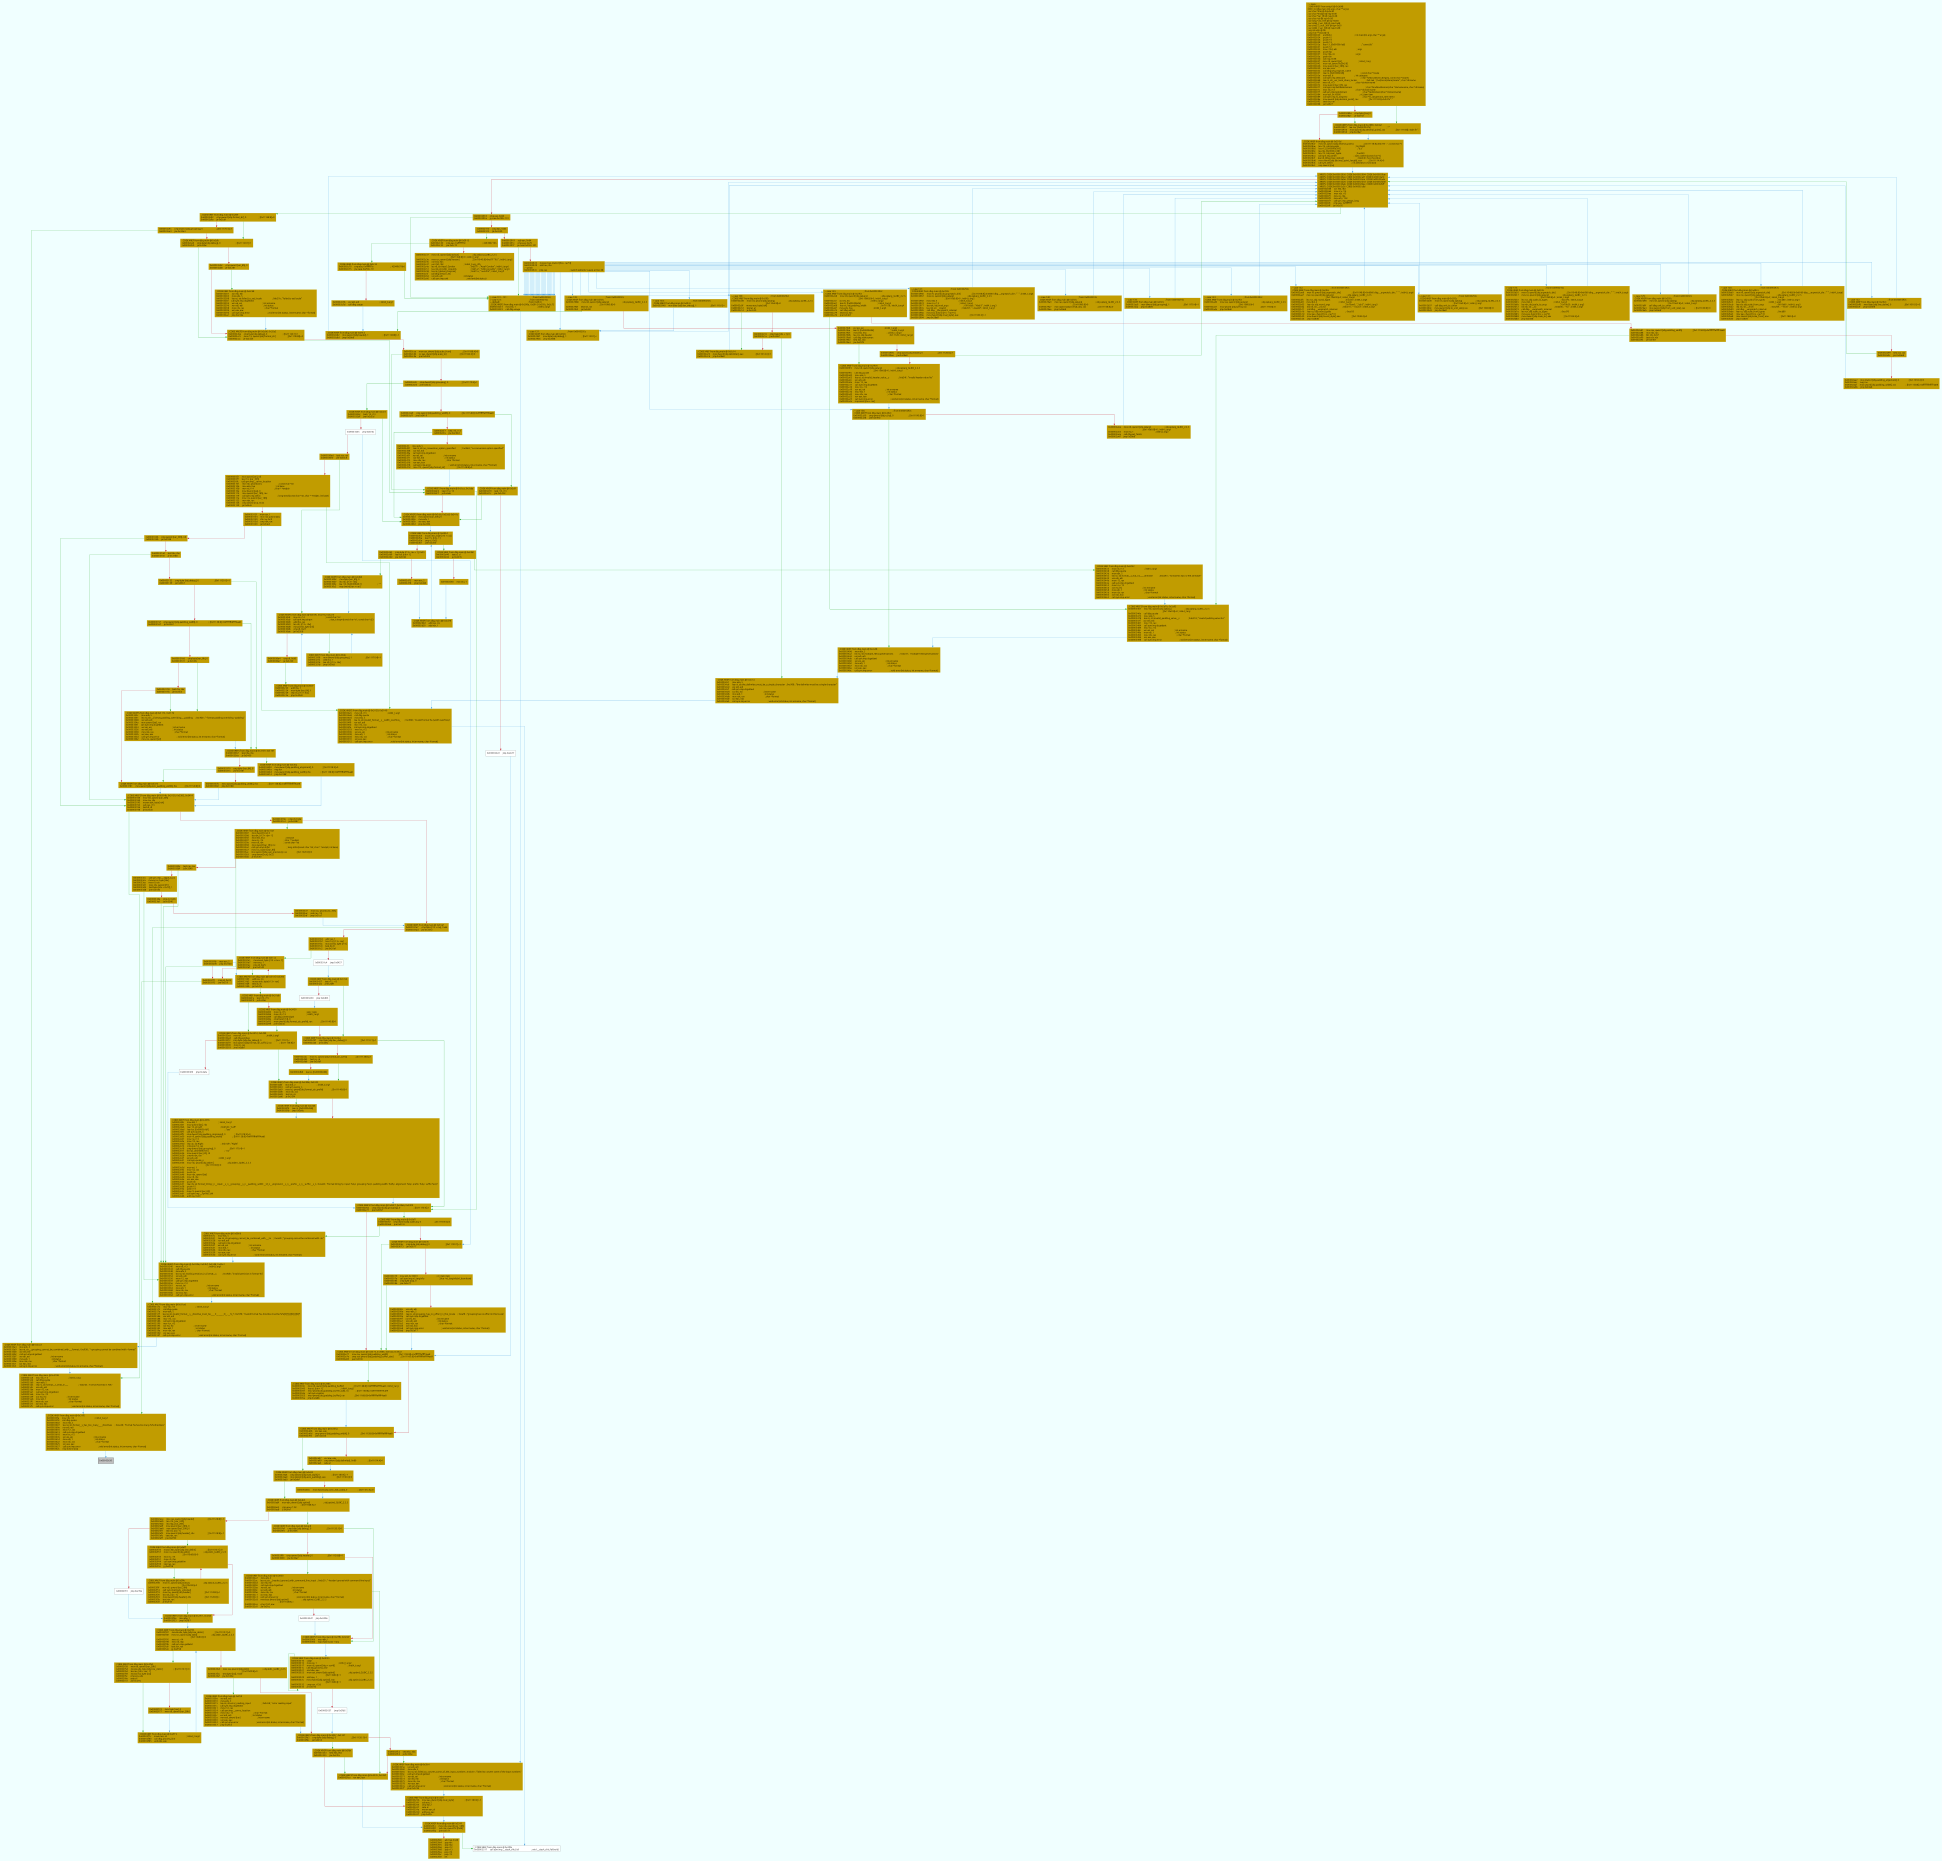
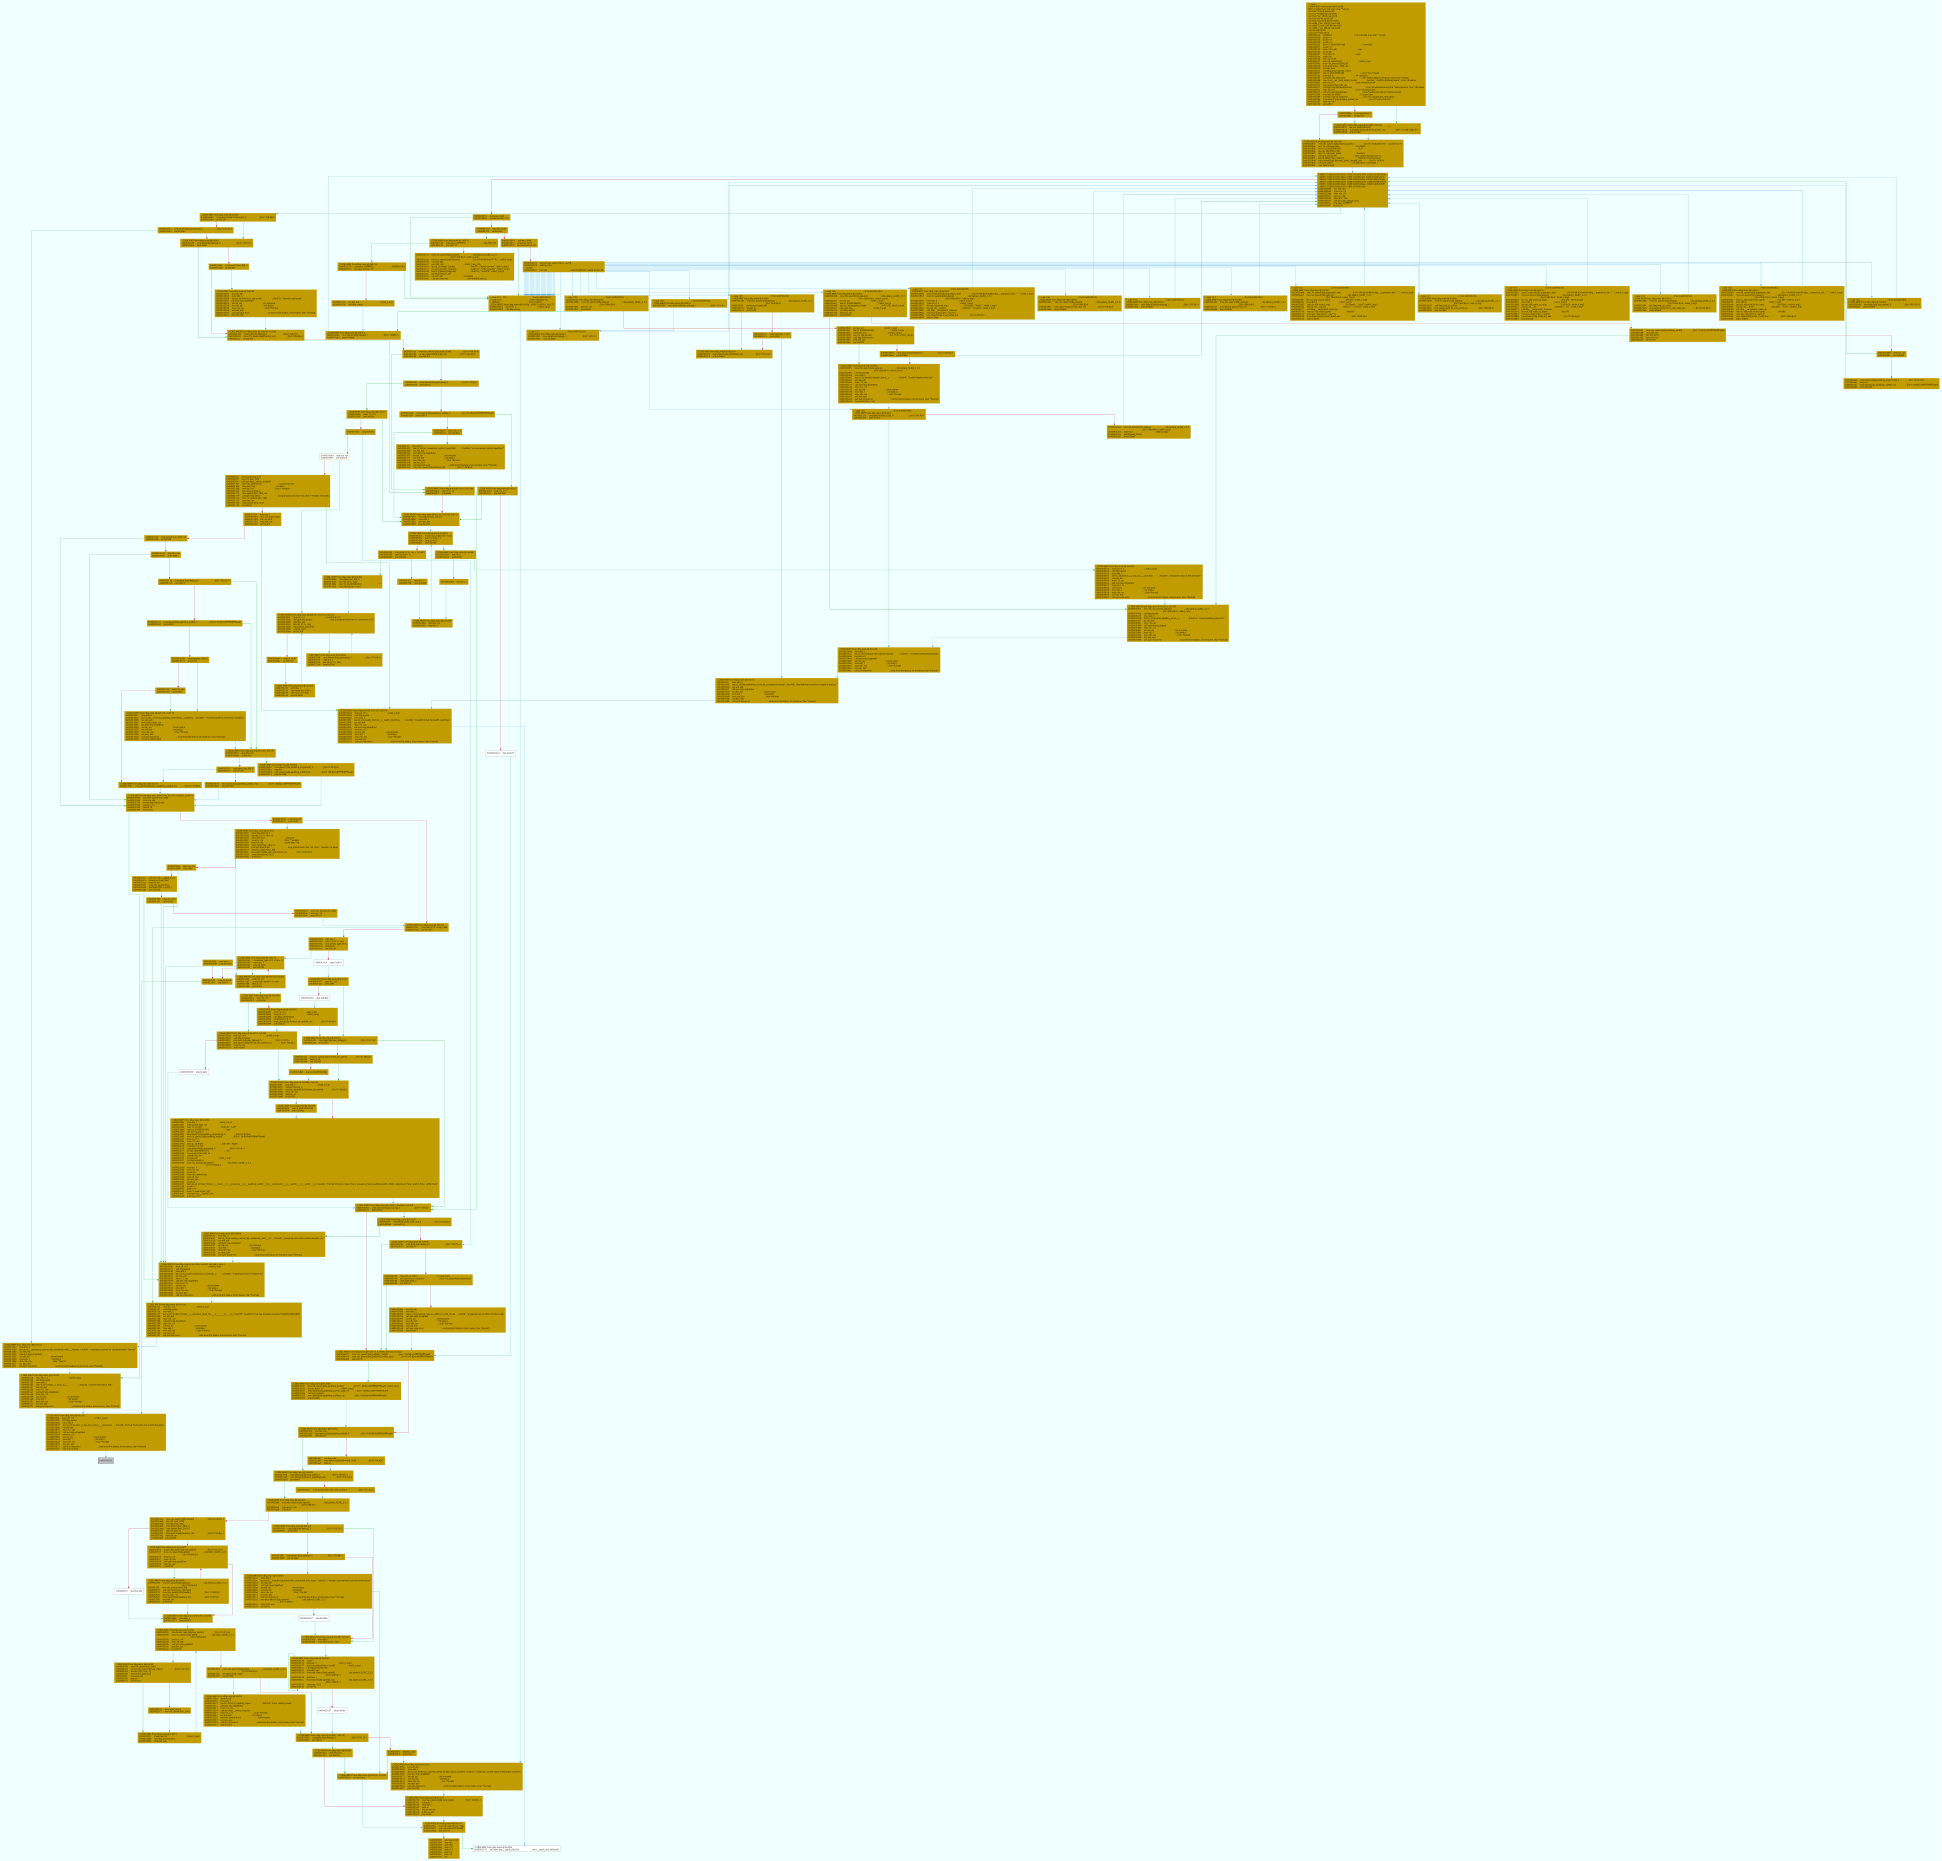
node "0x000032e5      jmp 0x306c": fillcolor white -> #c19c00
node "0x000030ed      test rax, rax 0x000030f0      jne 0x30c8": fillcolor #c19c00 -> white
